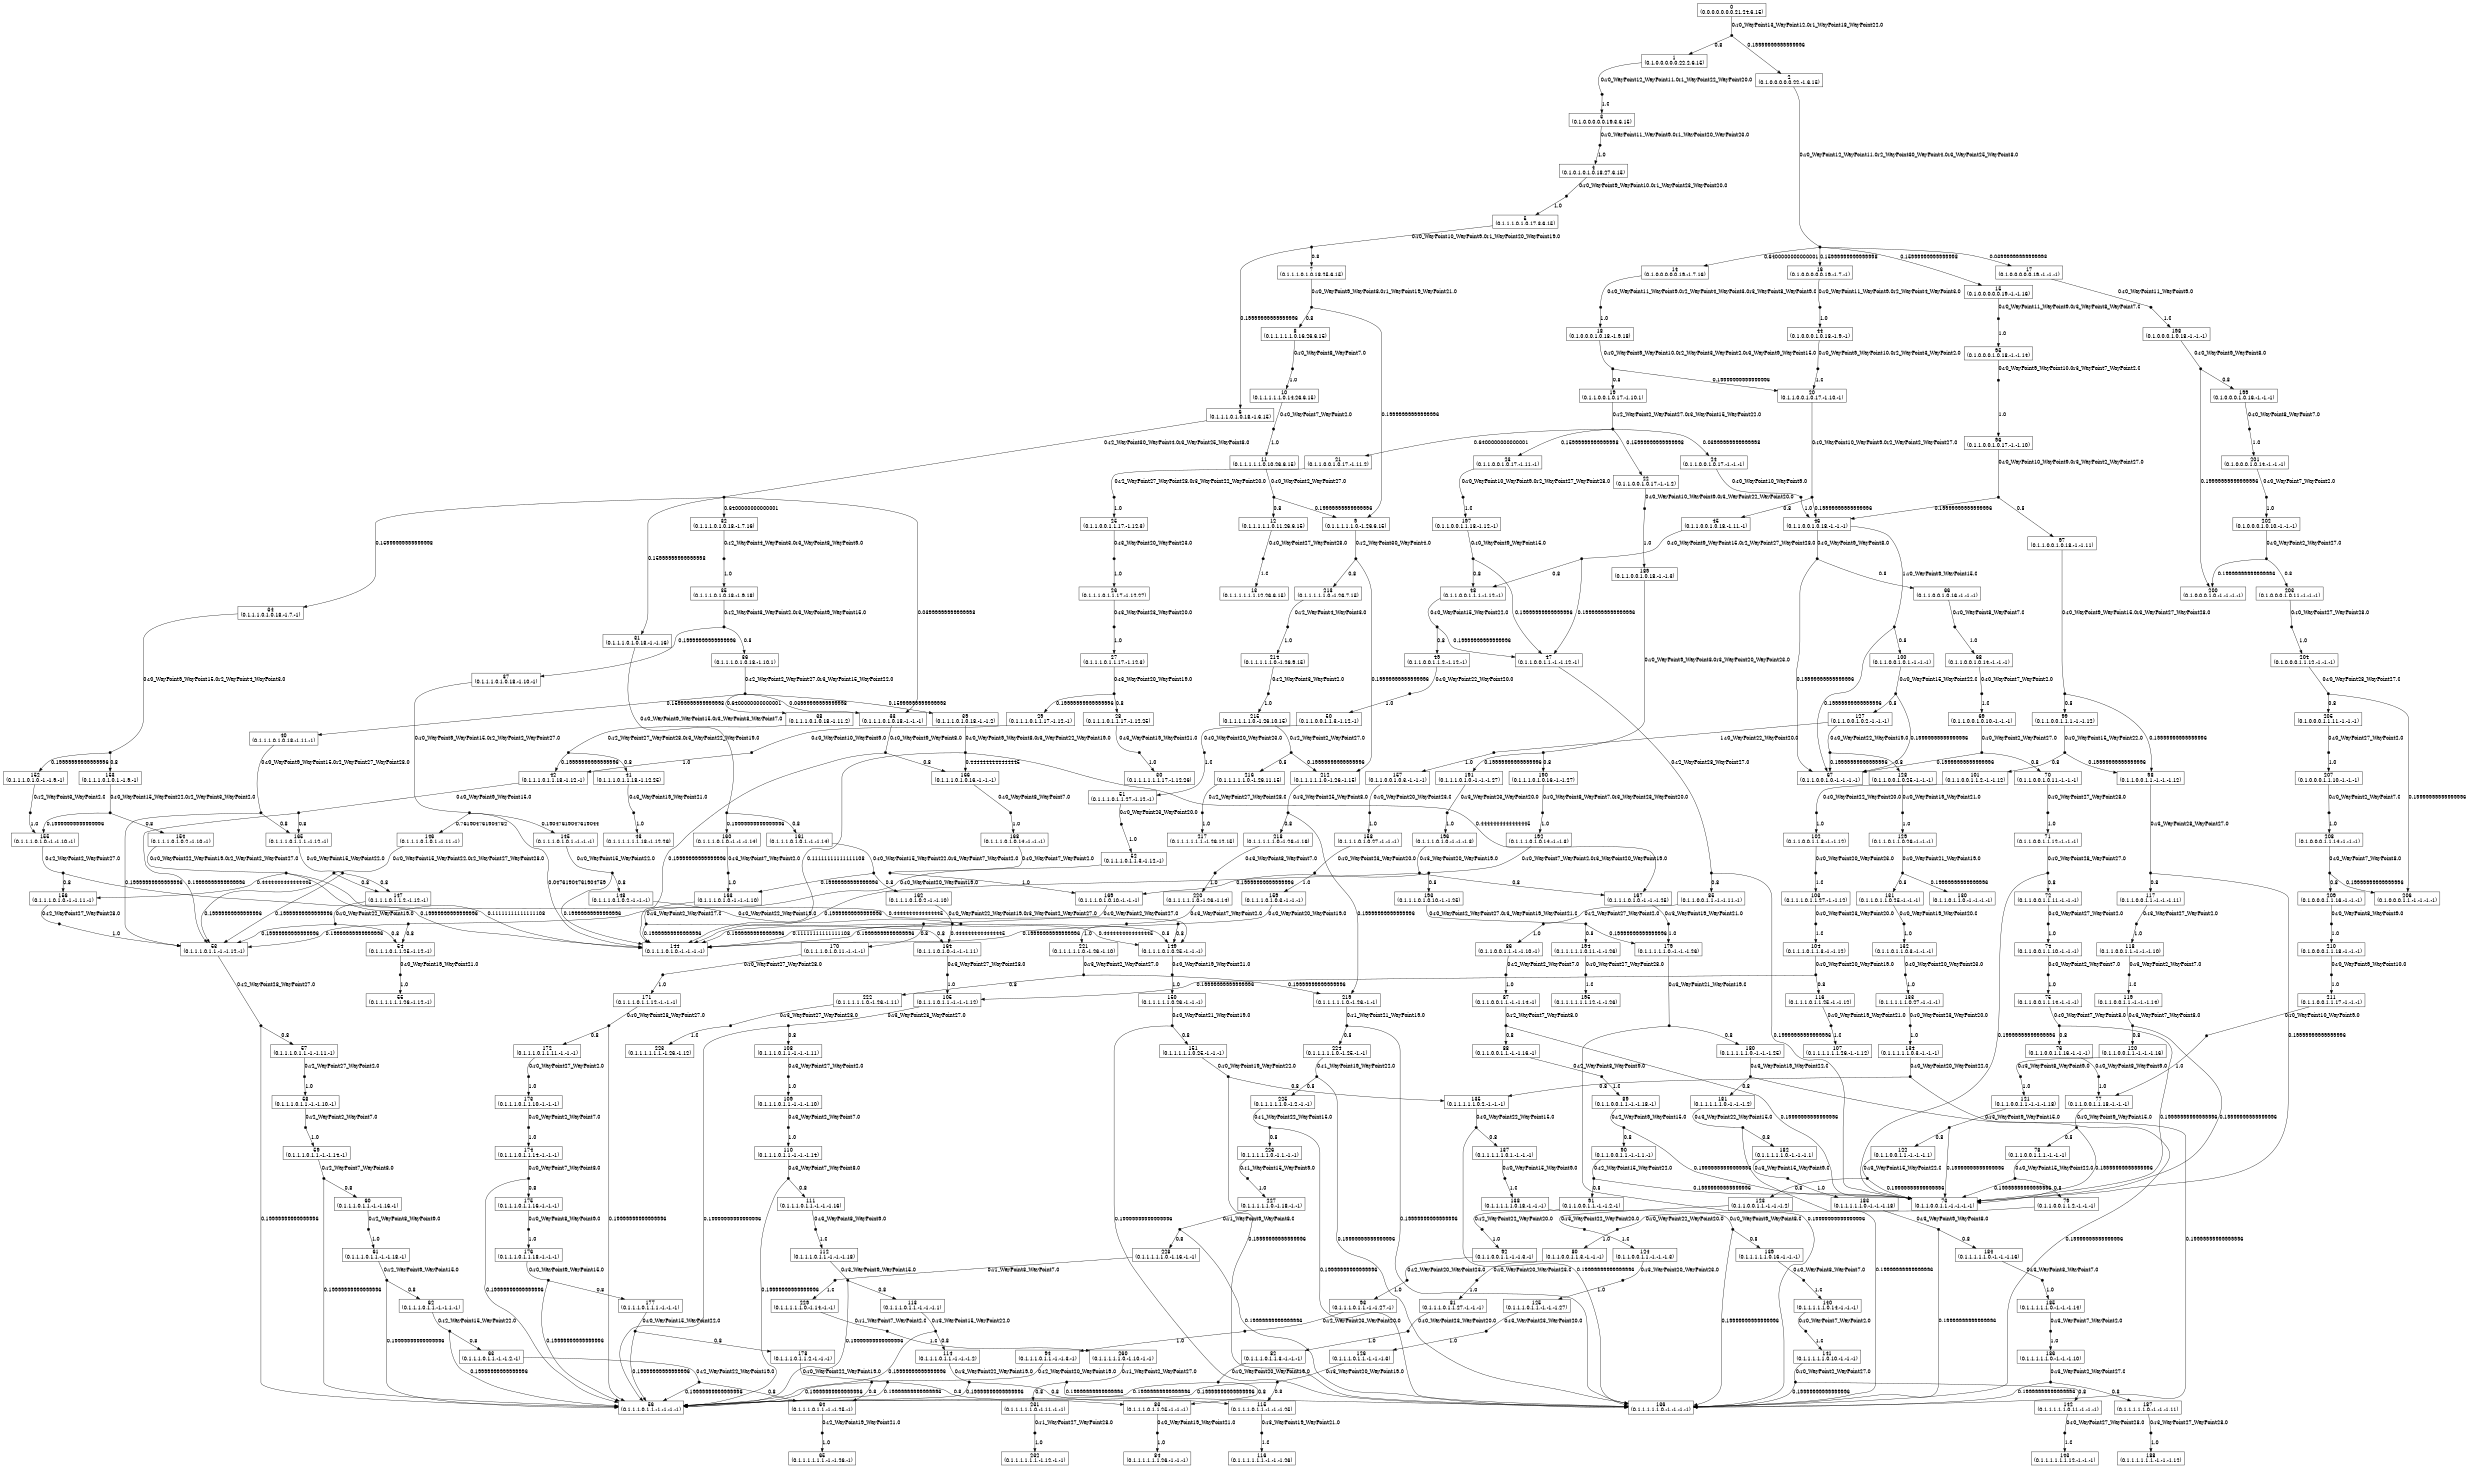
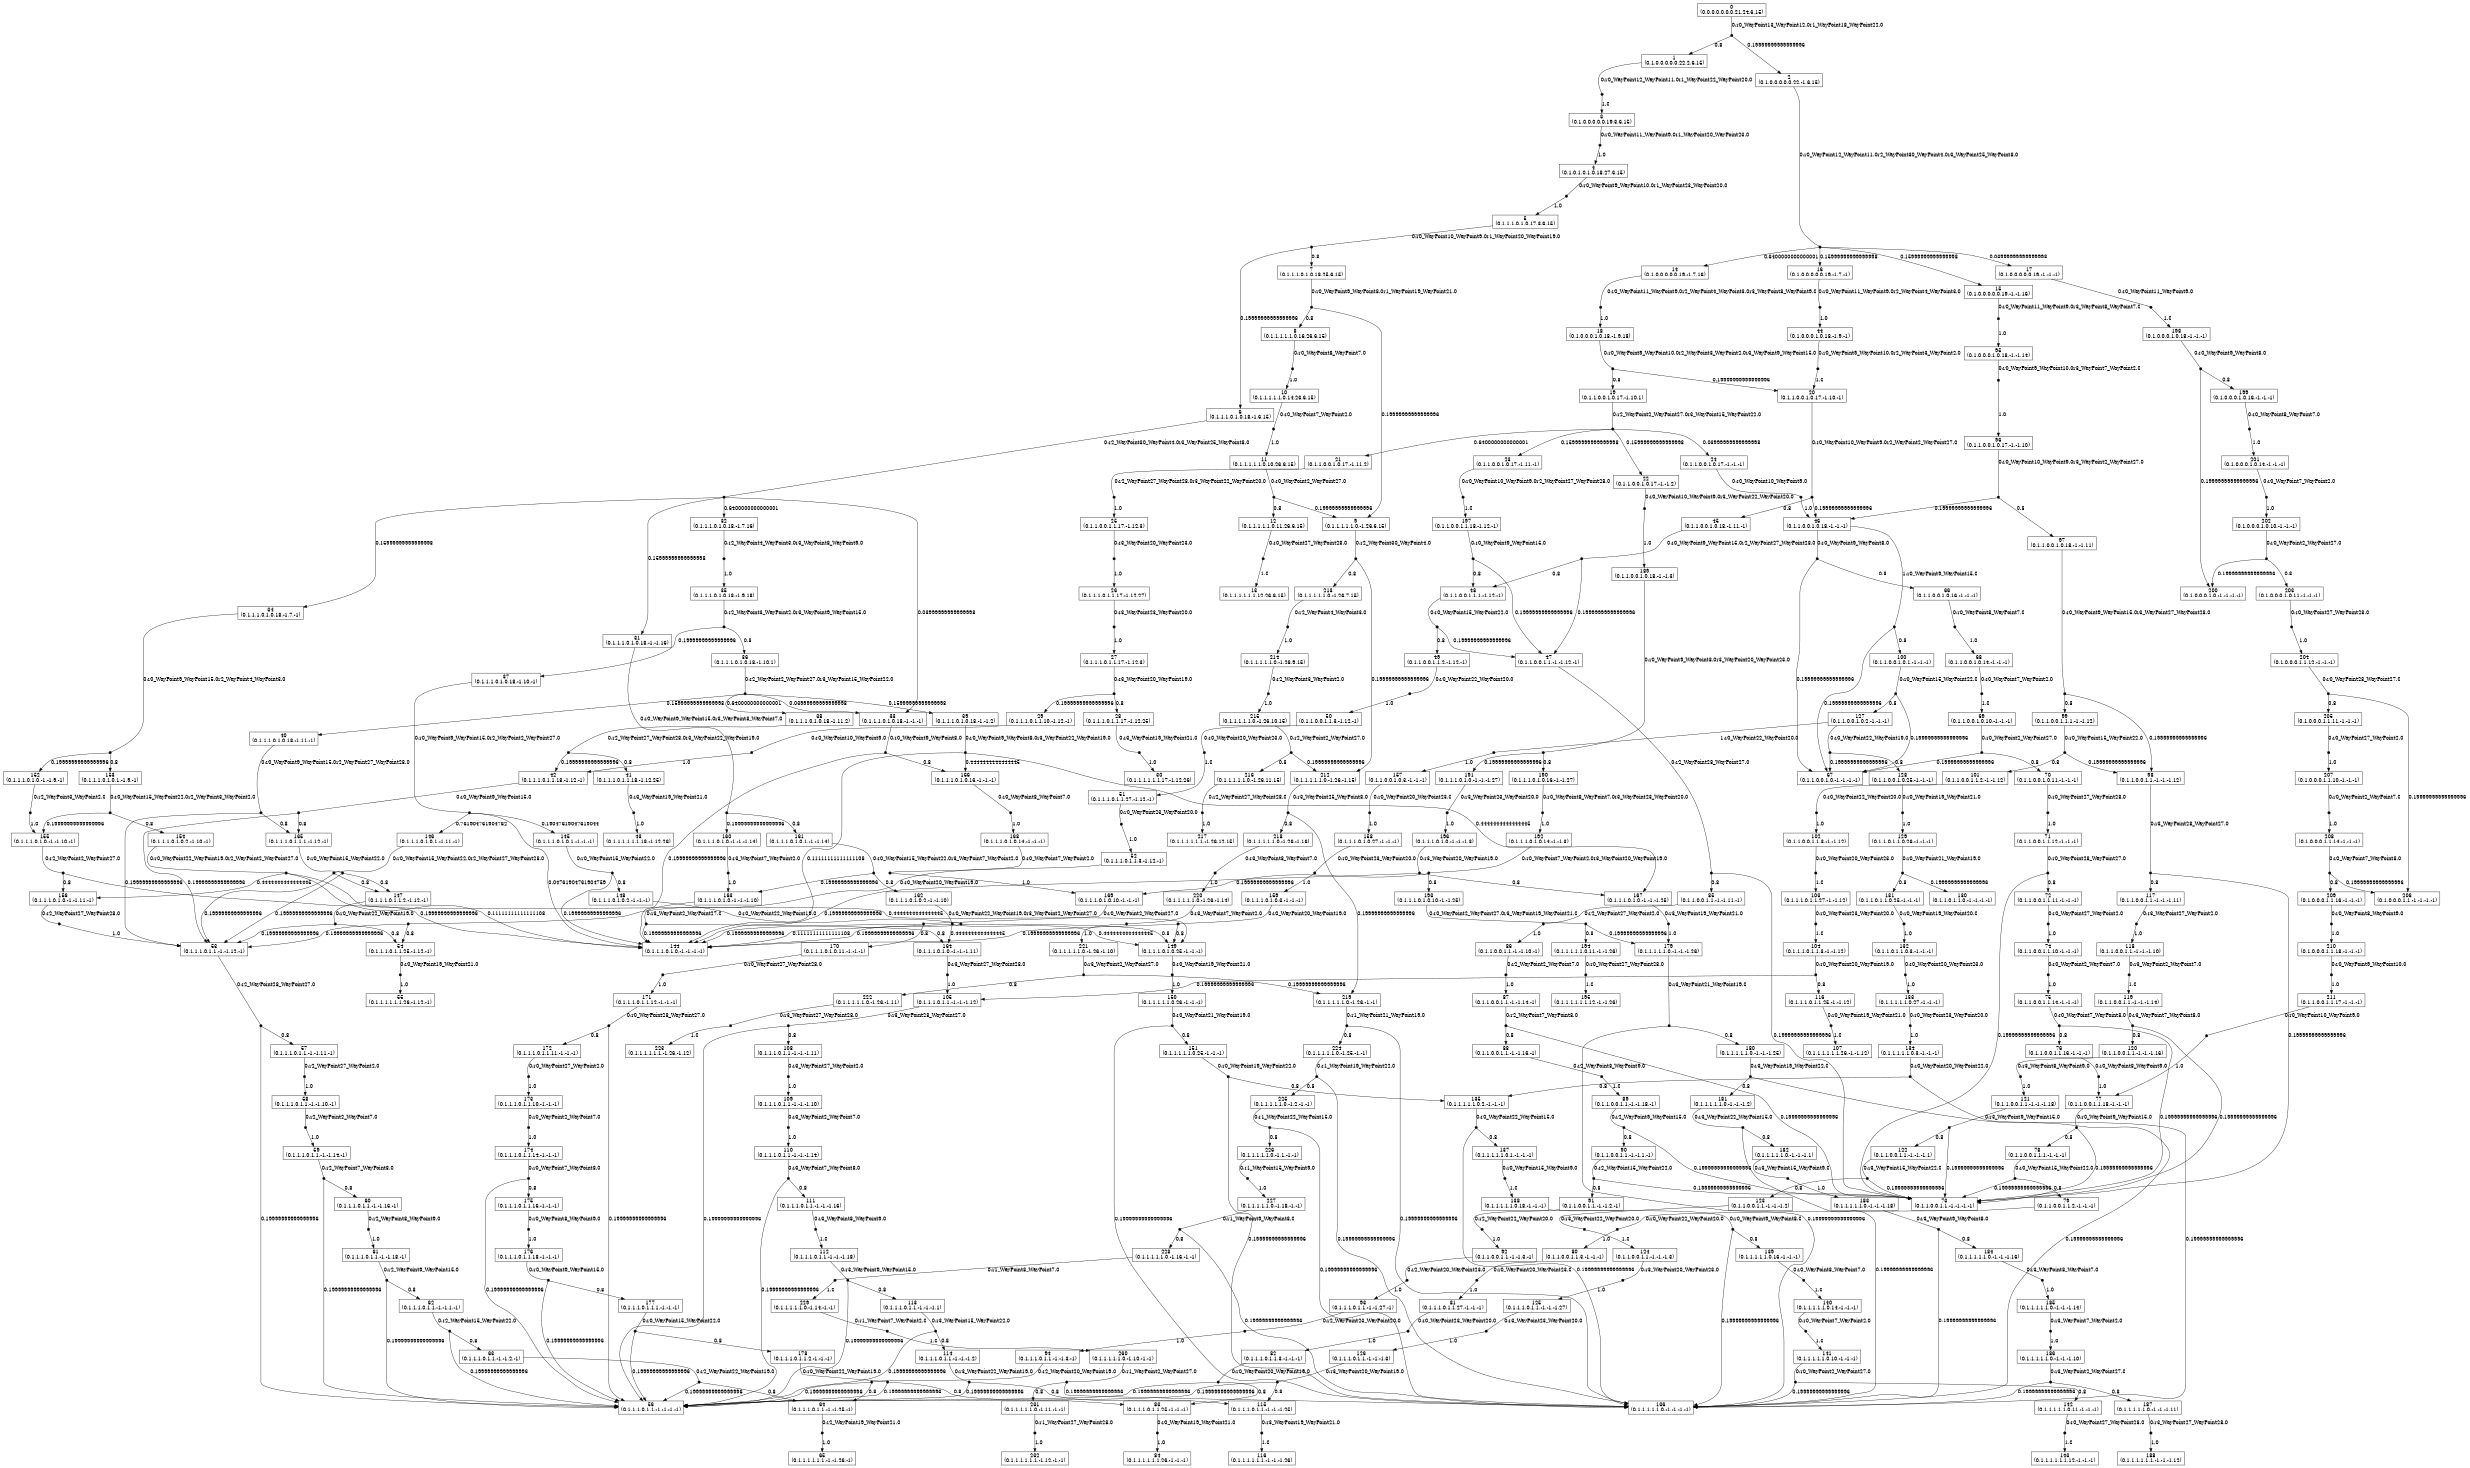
node "29 (0,1,1,1,0,1,1,17,-1,12,-1)": label "29 (0,1,1,1,0,1,1,17,-1,12,-1)" -> "29 (0,1,1,1,0,1,1,10,-1,12,-1)"
